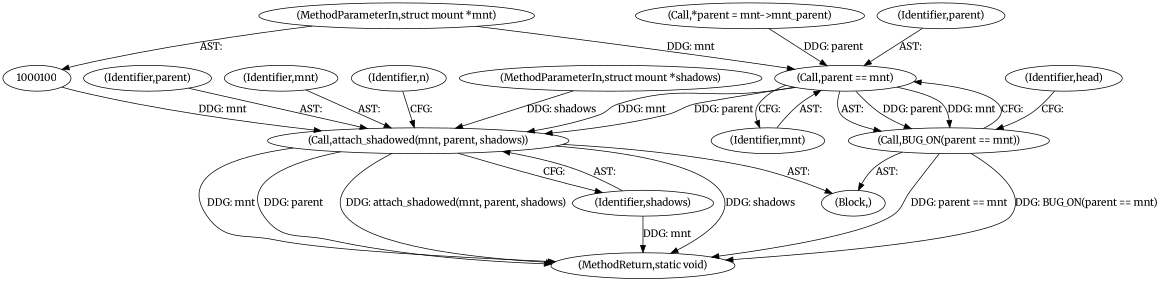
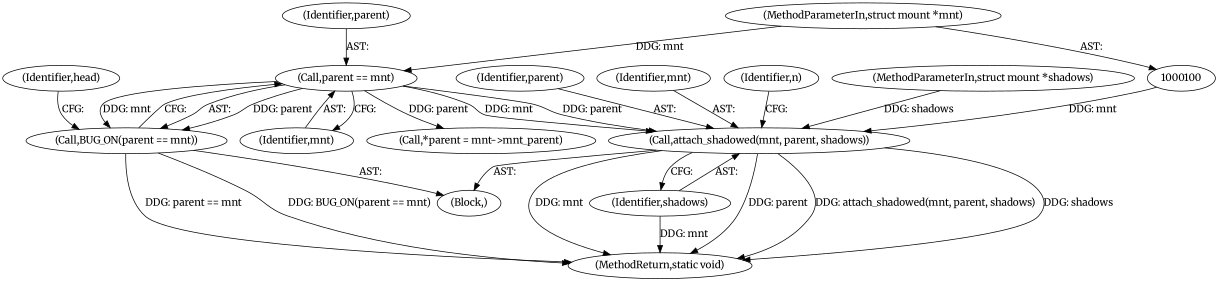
edge "(Call,*parent = mnt->mnt_parent)" -> "(Call,parent == mnt)": reversed
